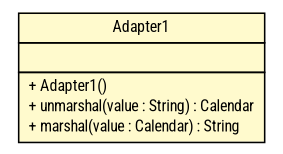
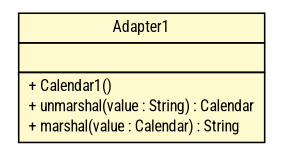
node "Adapter1": text "+ Adapter1()" -> "+ Calendar1()"
